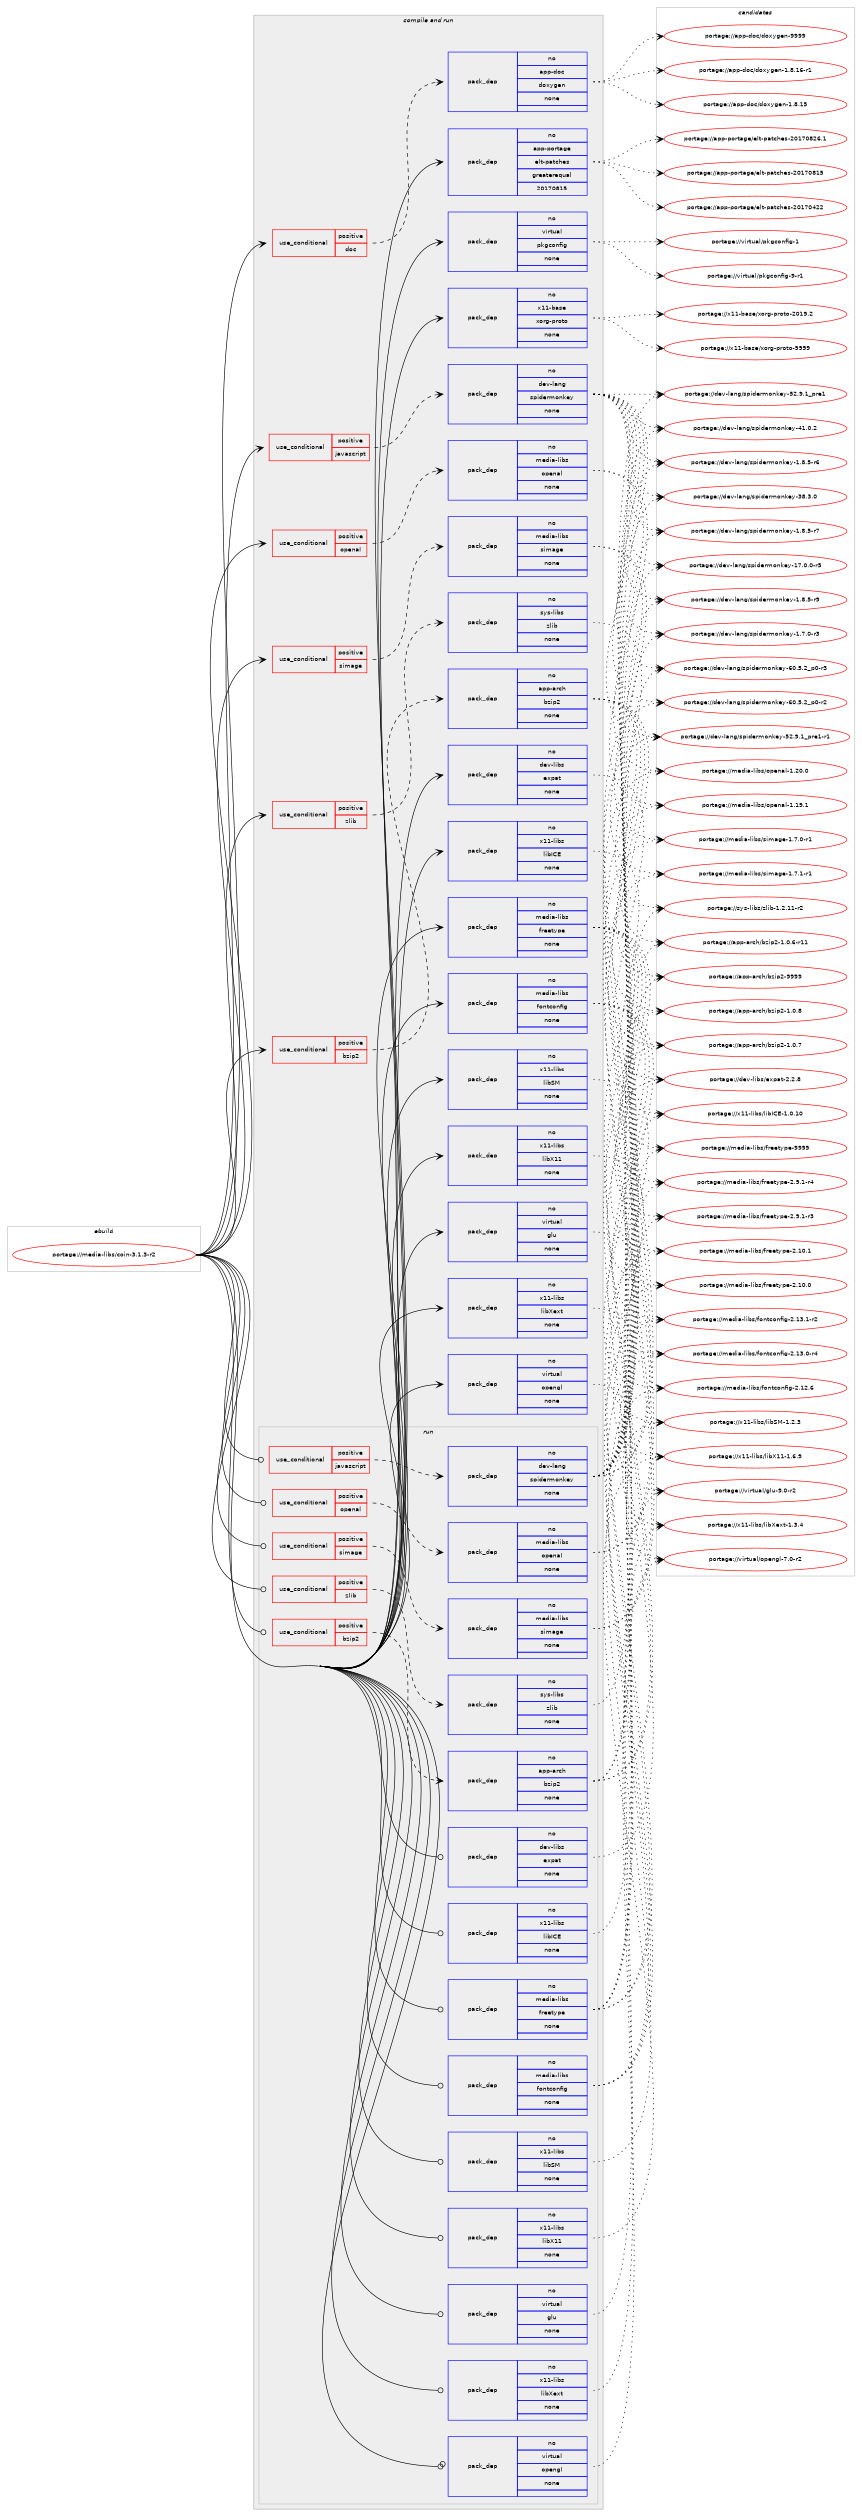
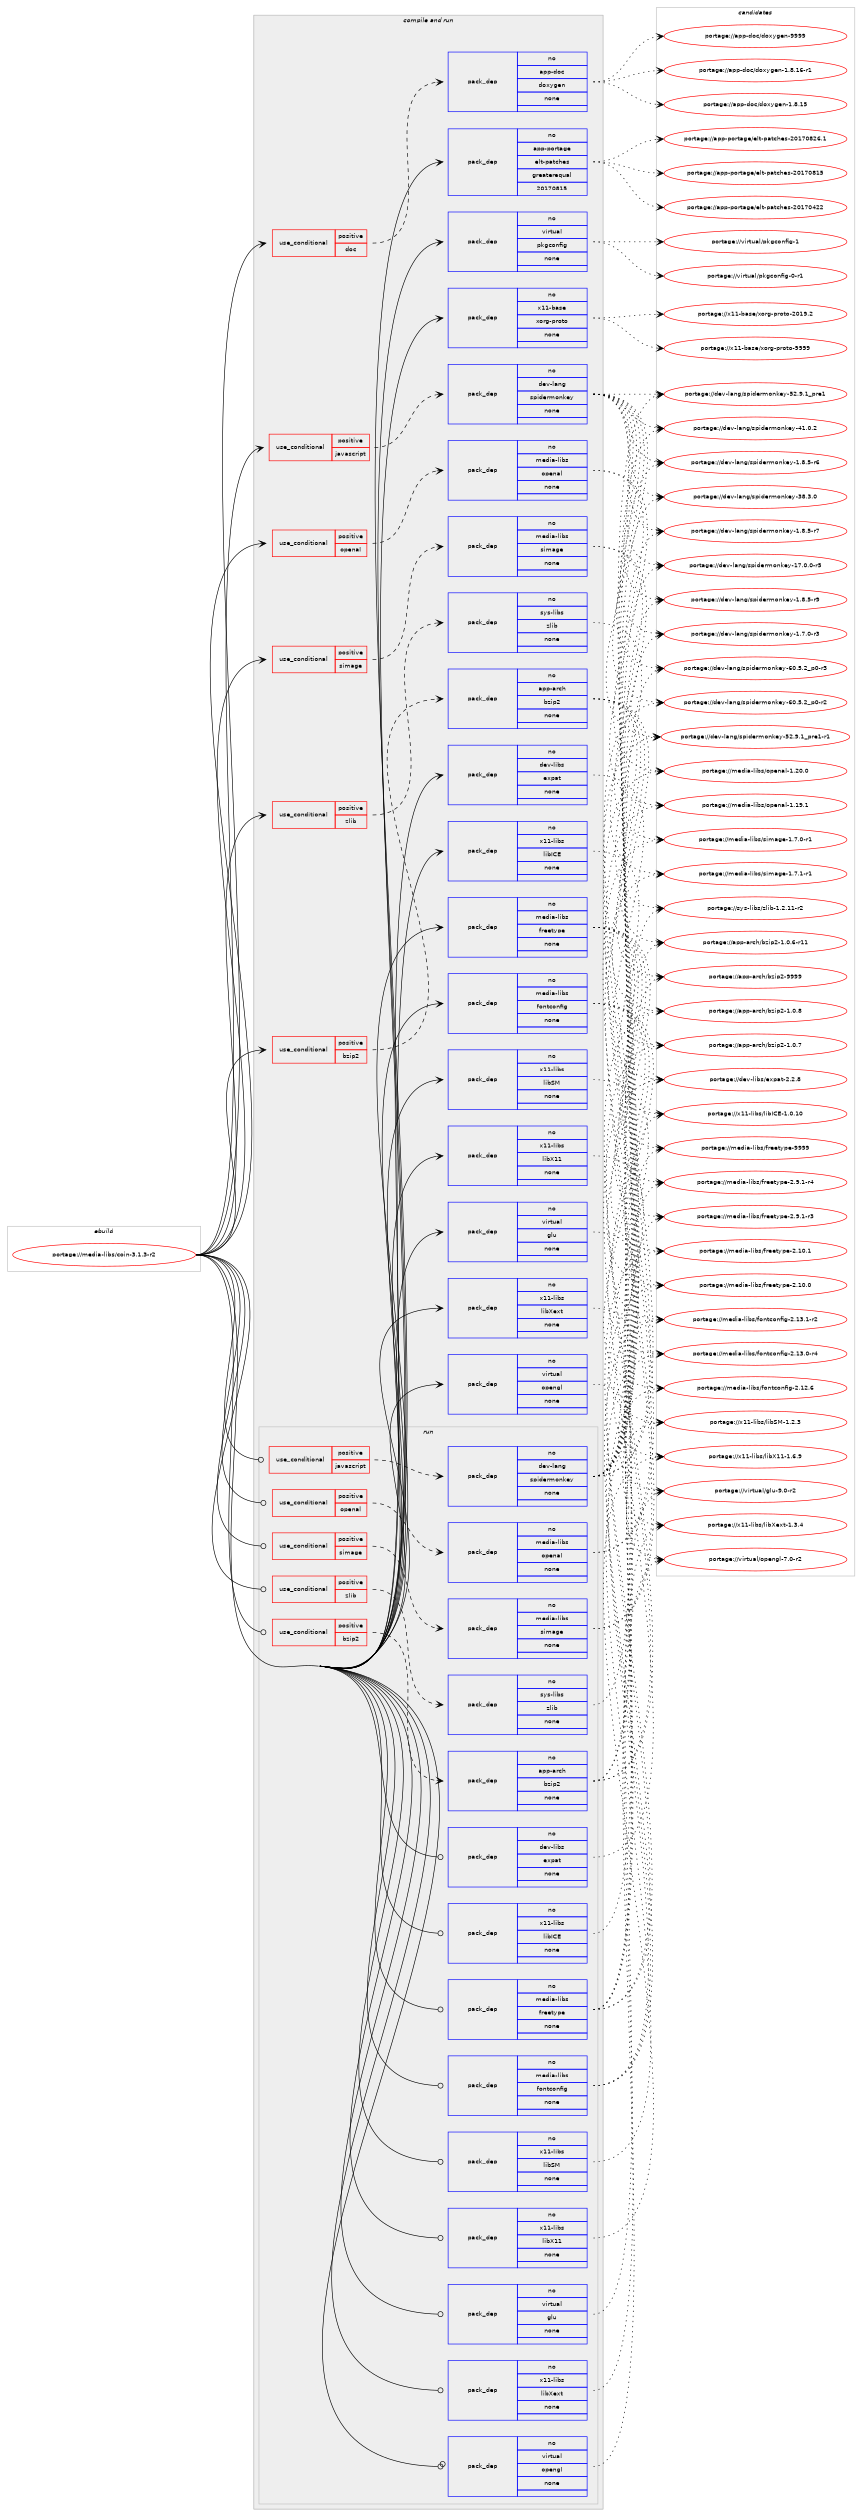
node "portage://virtual/pkgconfig-9-r1": label "portage://virtual/pkgconfig-9-r1" -> "portage://virtual/pkgconfig-0-r1"
